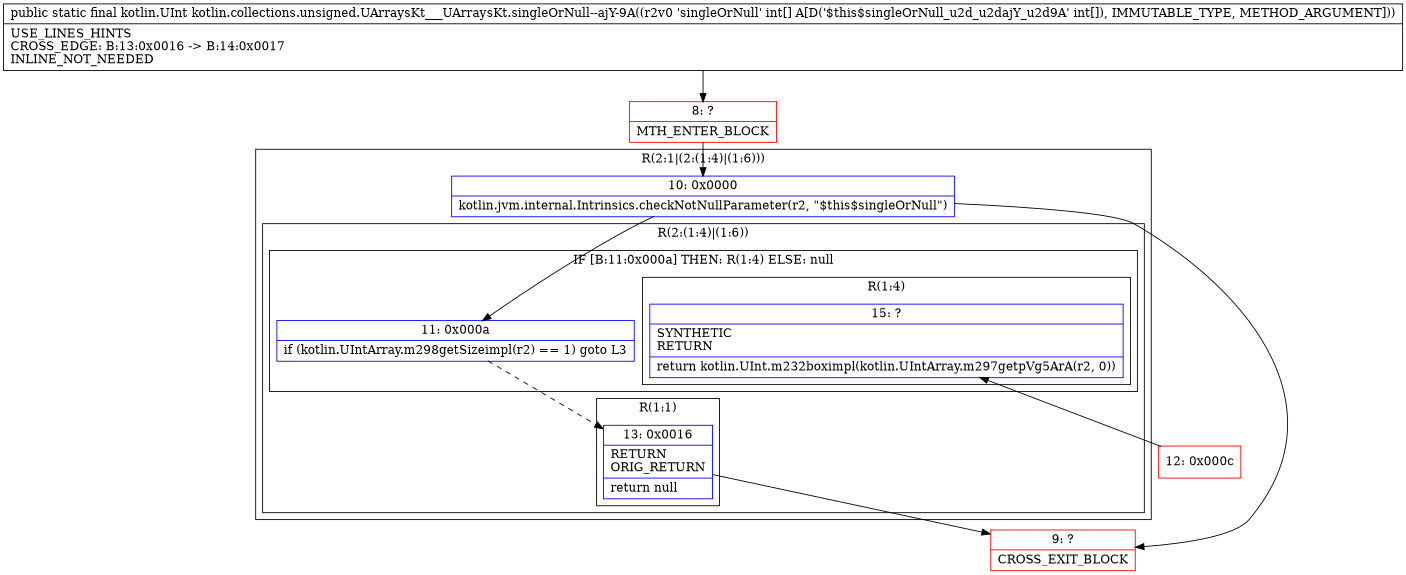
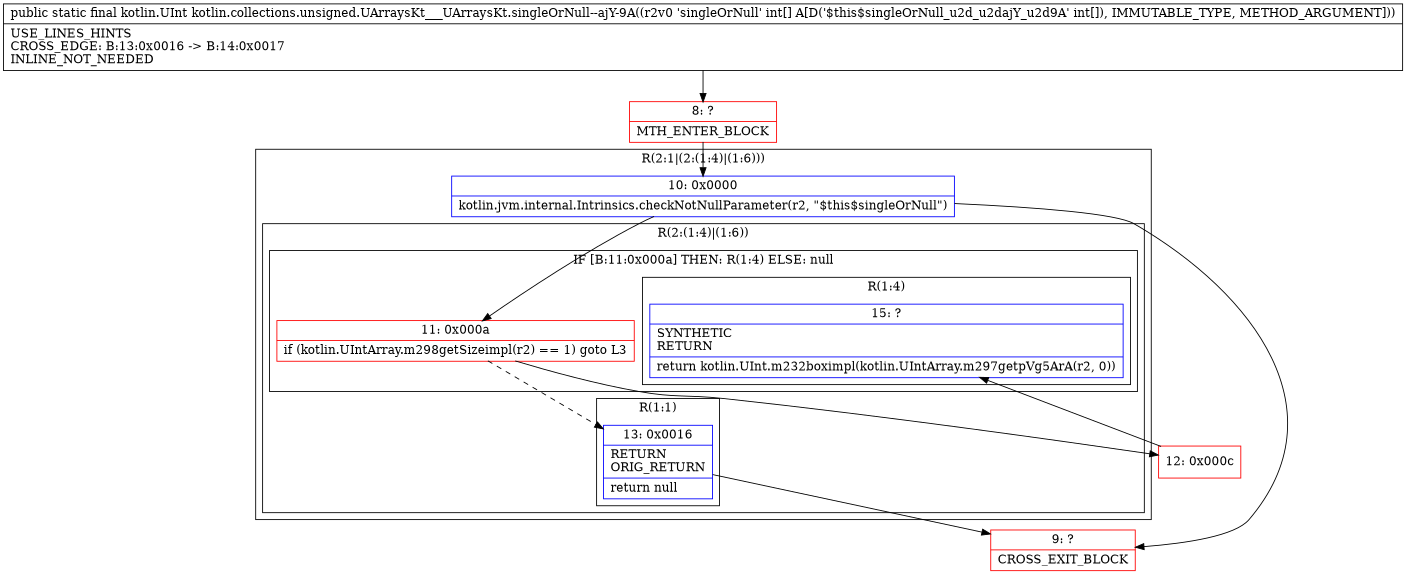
node "11: 0x000a": color blue -> red
edge "11: 0x000a" -> "12: 0x000c": added
